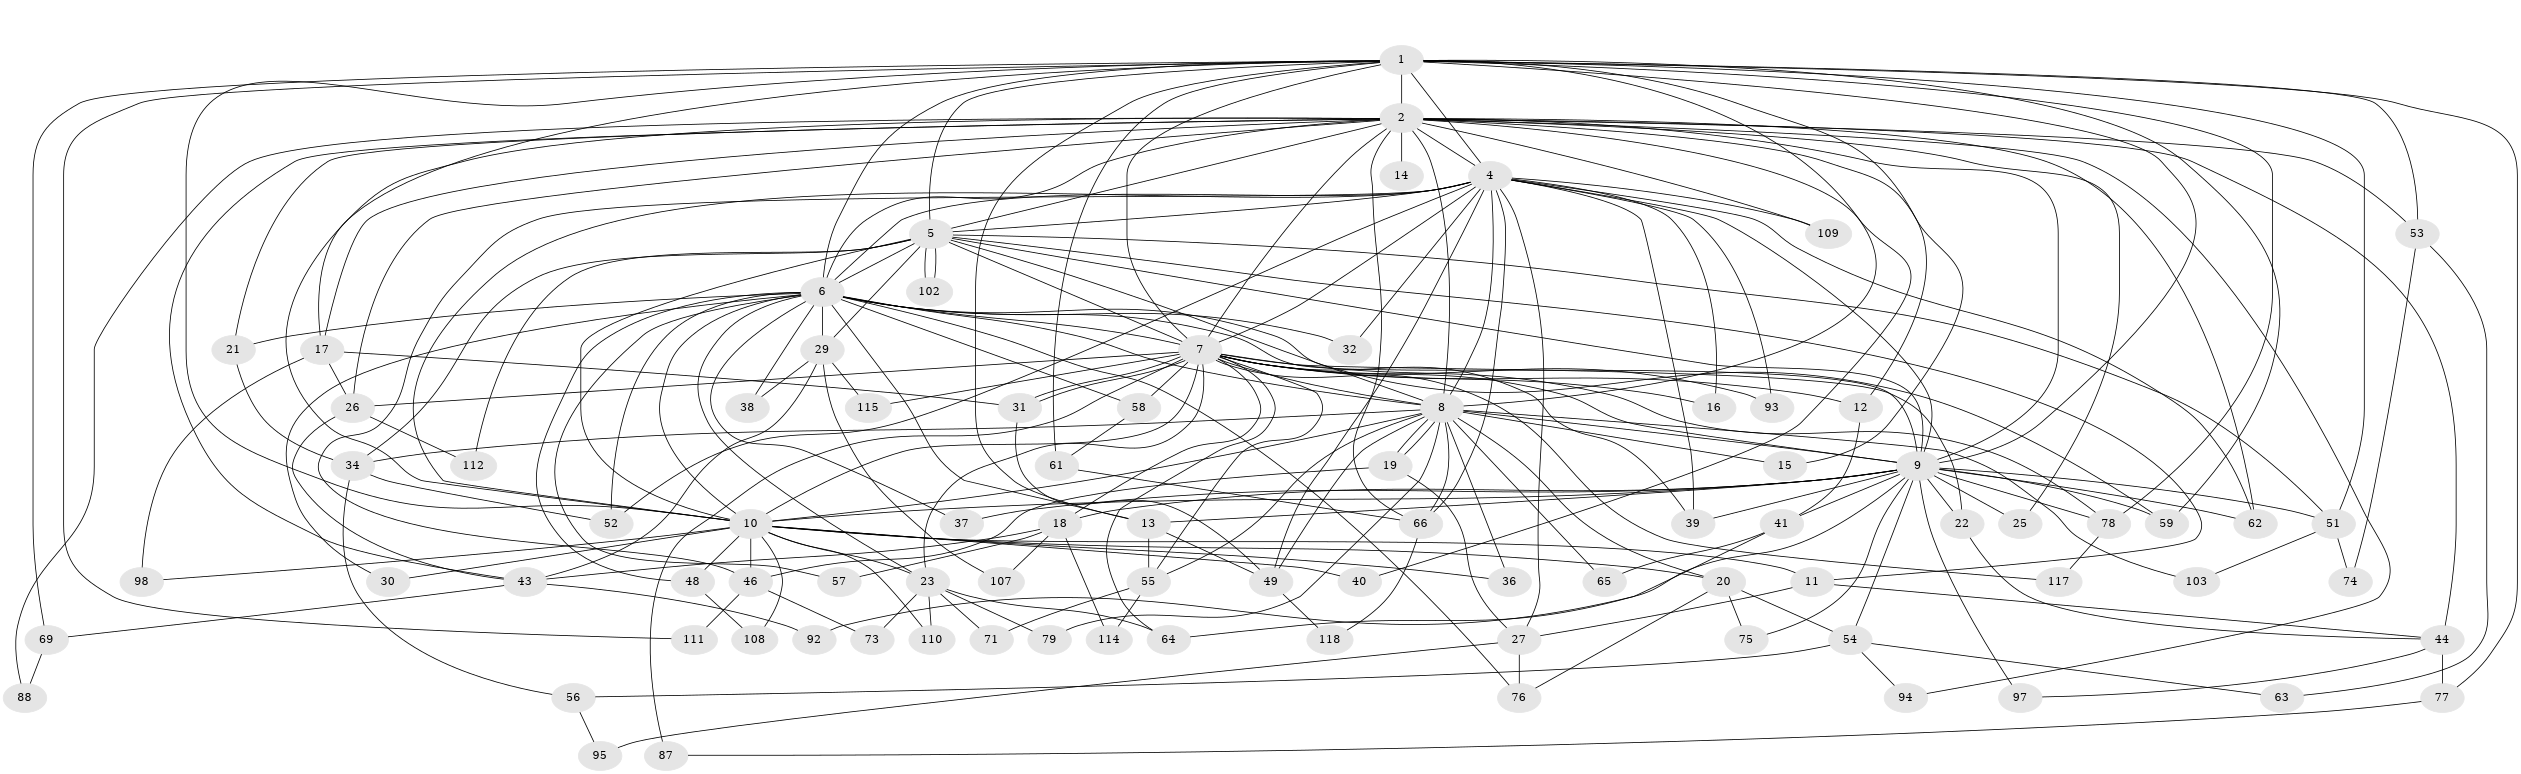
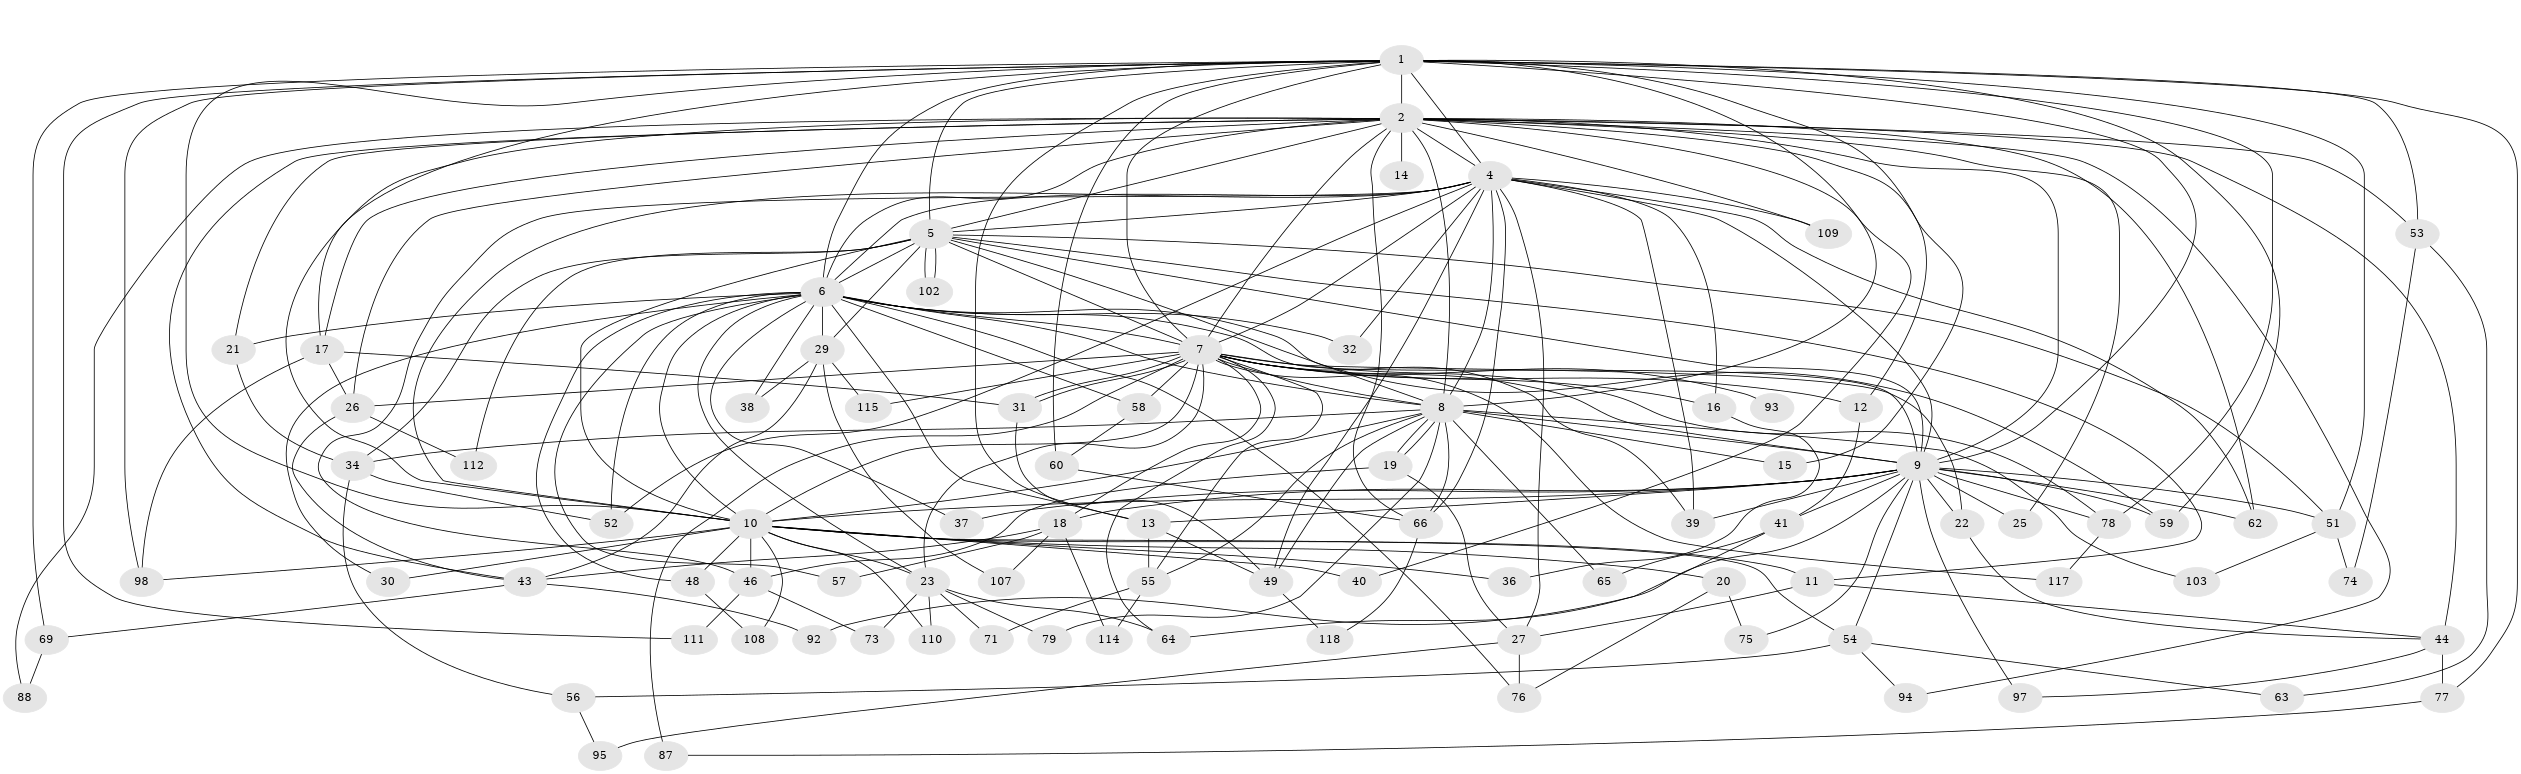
edge "1" -- "98": added
edge "4" -- "93": removed
node "61": label "61" -> "60"
edge "8" -- "36": now "16" -- "36"
edge "8" -- "20": removed
edge "20" -- "54": now "10" -- "54"
